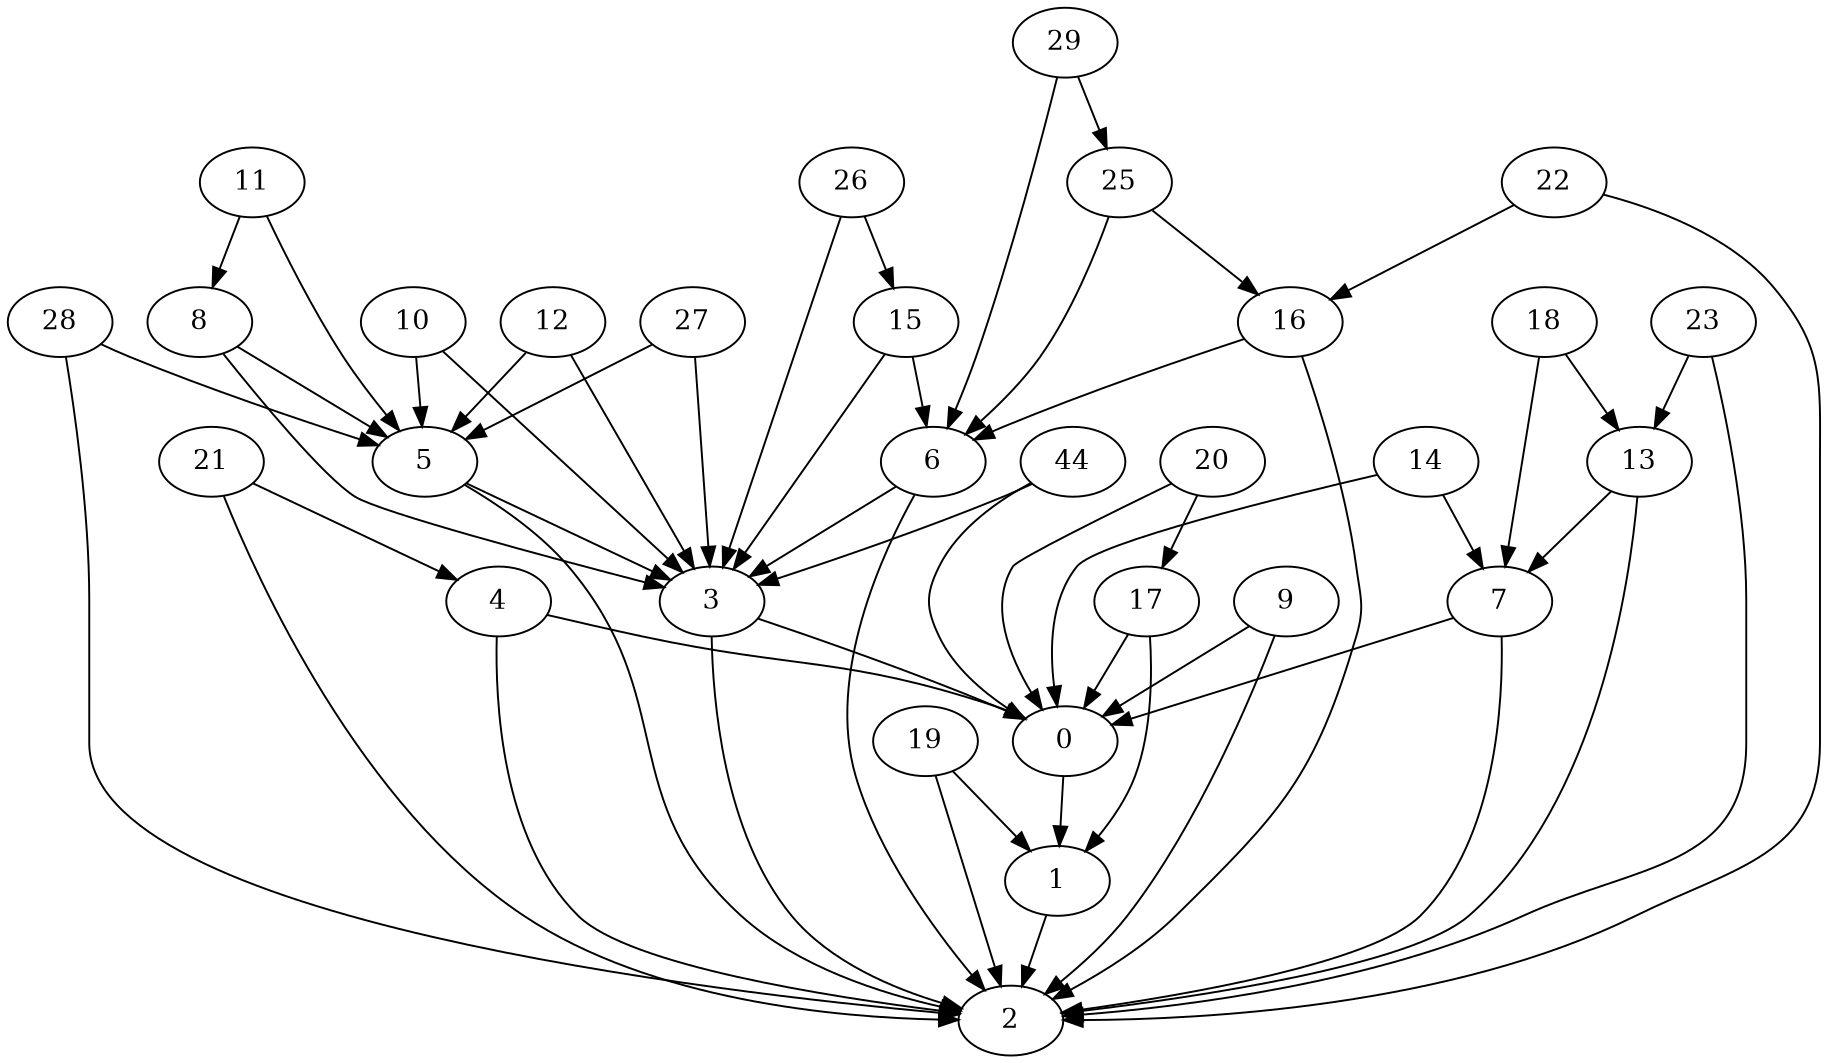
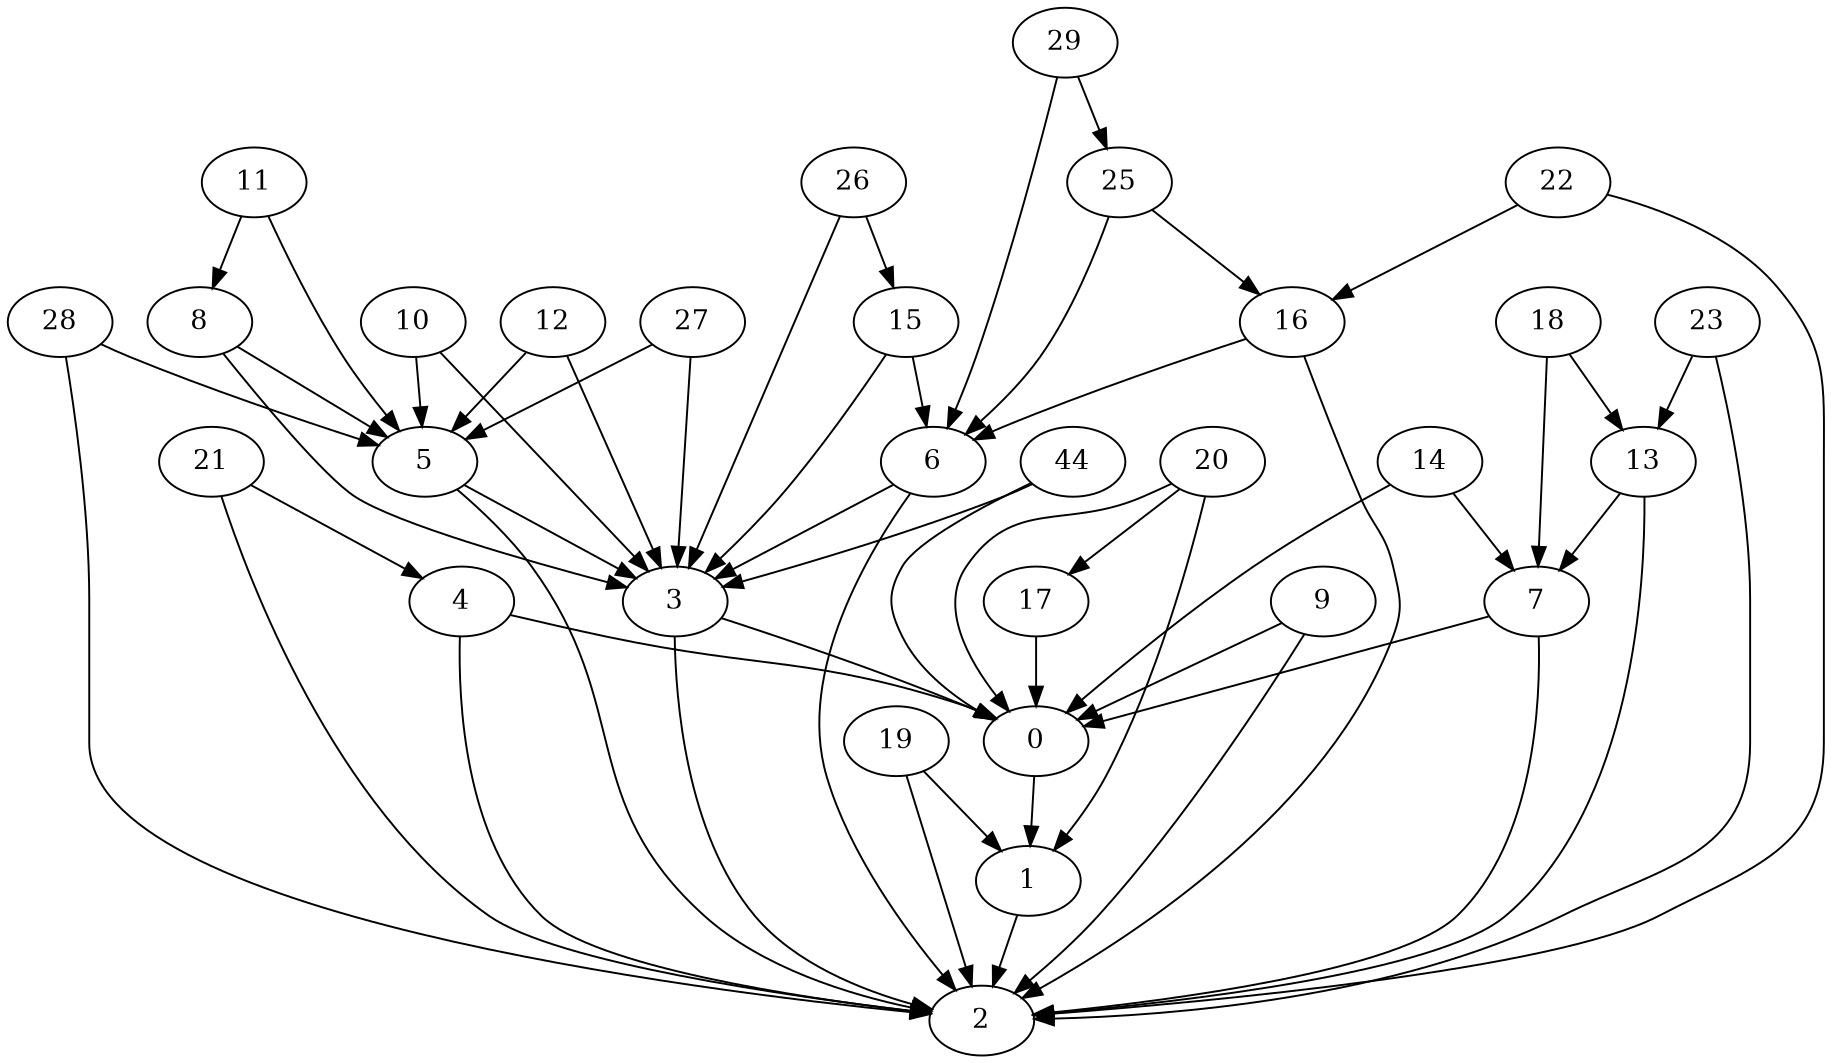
edge "17" -> "1": now "20" -> "1"
